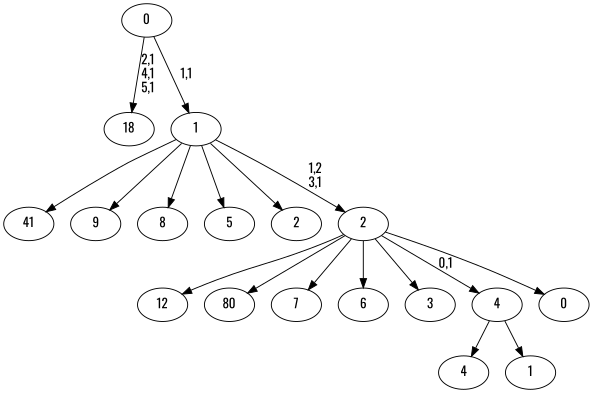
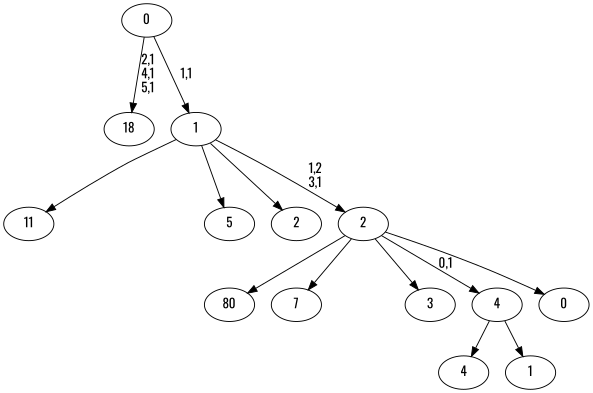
node "41": label "41" -> "11"
node "9": removed
node "8": removed
node "12": removed
node "6": removed
